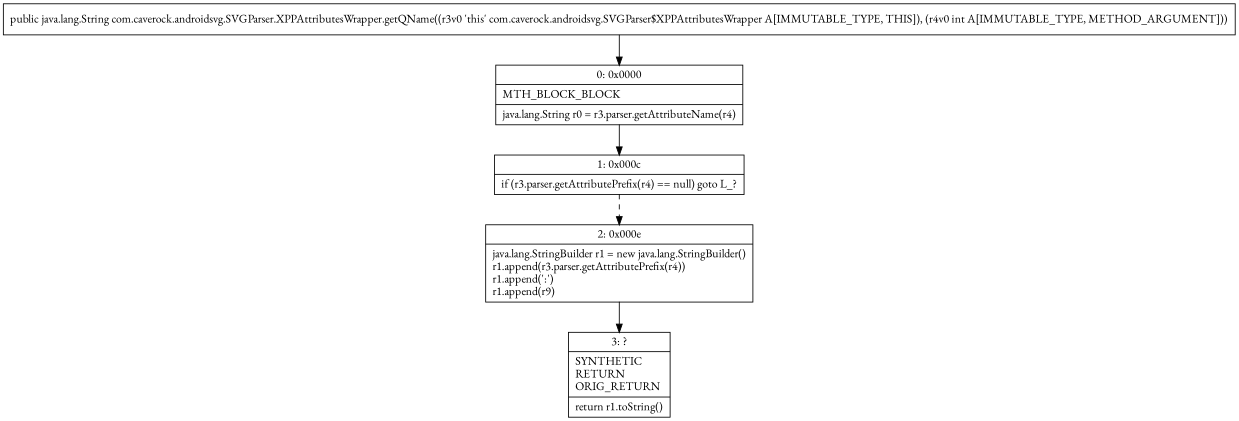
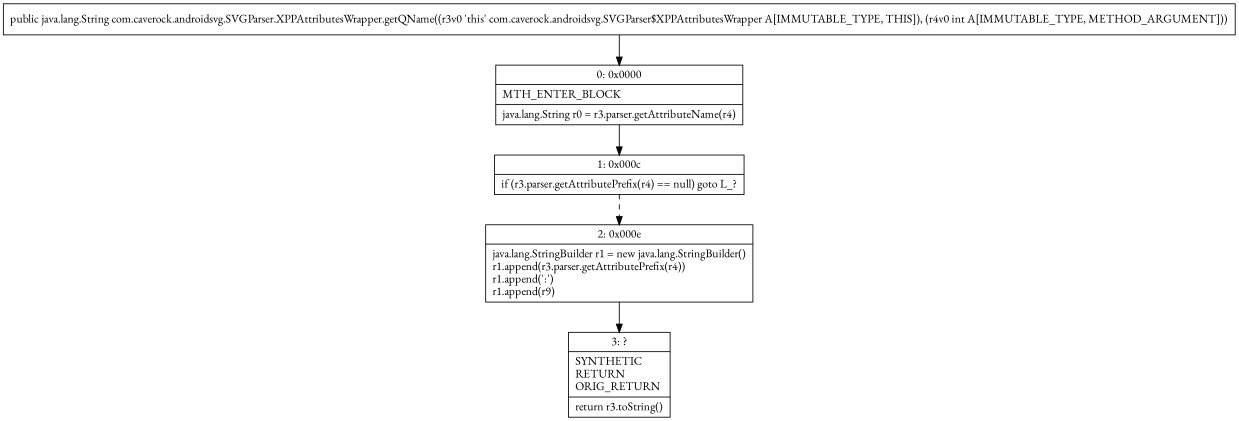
node "0: 0x0000": text "MTH_BLOCK_BLOCK" -> "MTH_ENTER_BLOCK"
node "3: ?": text "return r1.toString()" -> "return r3.toString()"
